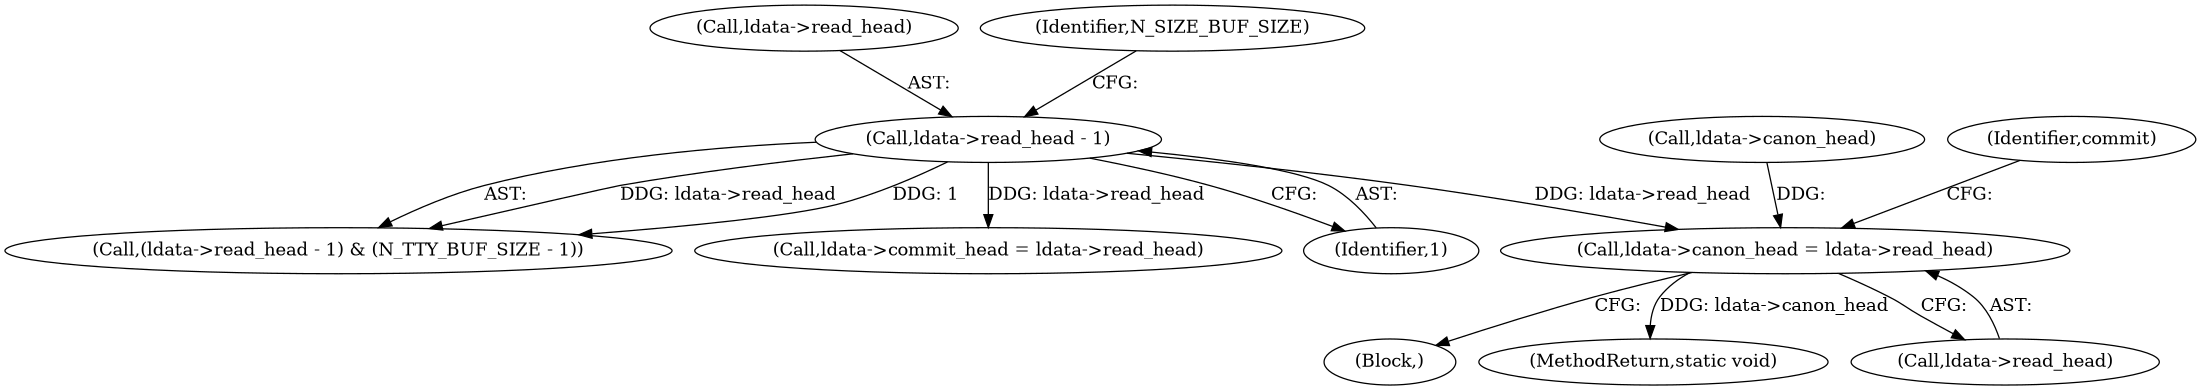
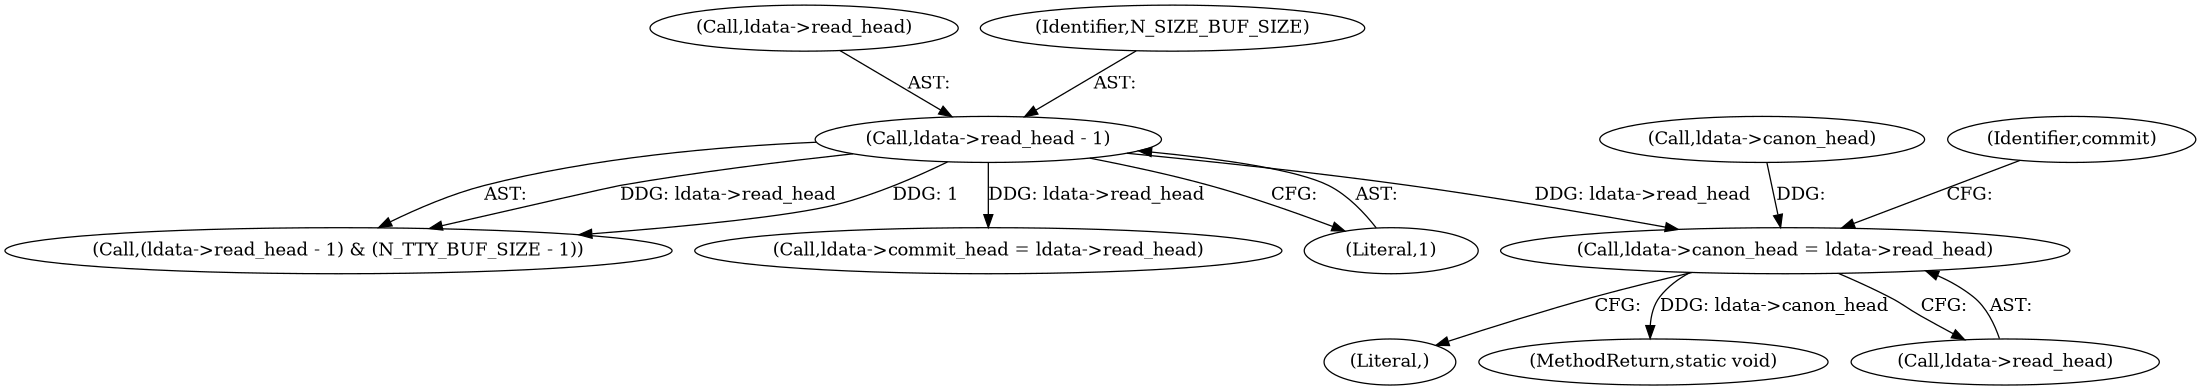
edge "(Identifier,N_SIZE_BUF_SIZE)" -> "(Call,ldata->read_head - 1)": label "CFG: " -> "AST: "
node "(Identifier,1)": label "(Identifier,1)" -> "(Literal,1)"
node "(Block,)": label "(Block,)" -> "(Literal,)"
